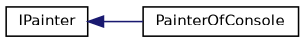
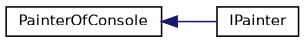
edge "PainterOfConsole" -> "IPainter": reversed
